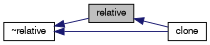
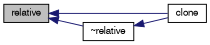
edge "relative" -> "~relative": reversed
